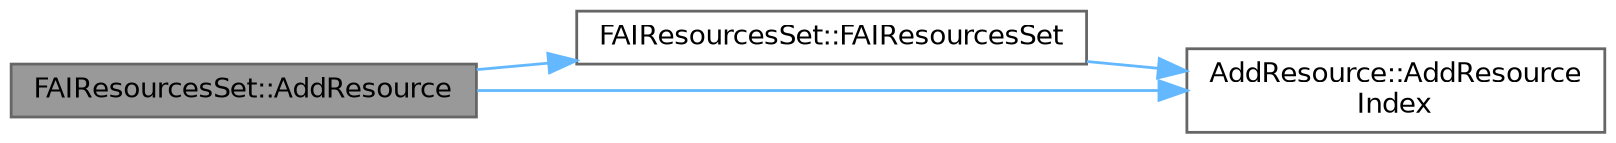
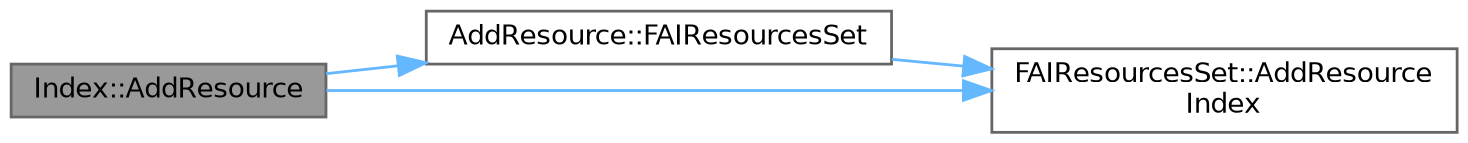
node "FAIResourcesSet::FAIResourcesSet": label "FAIResourcesSet::FAIResourcesSet" -> "AddResource::FAIResourcesSet"
node "FAIResourcesSet::AddResource": label "FAIResourcesSet::AddResource" -> "Index::AddResource"
node "AddResource::AddResource Index": label "AddResource::AddResource Index" -> "FAIResourcesSet::AddResource Index"
